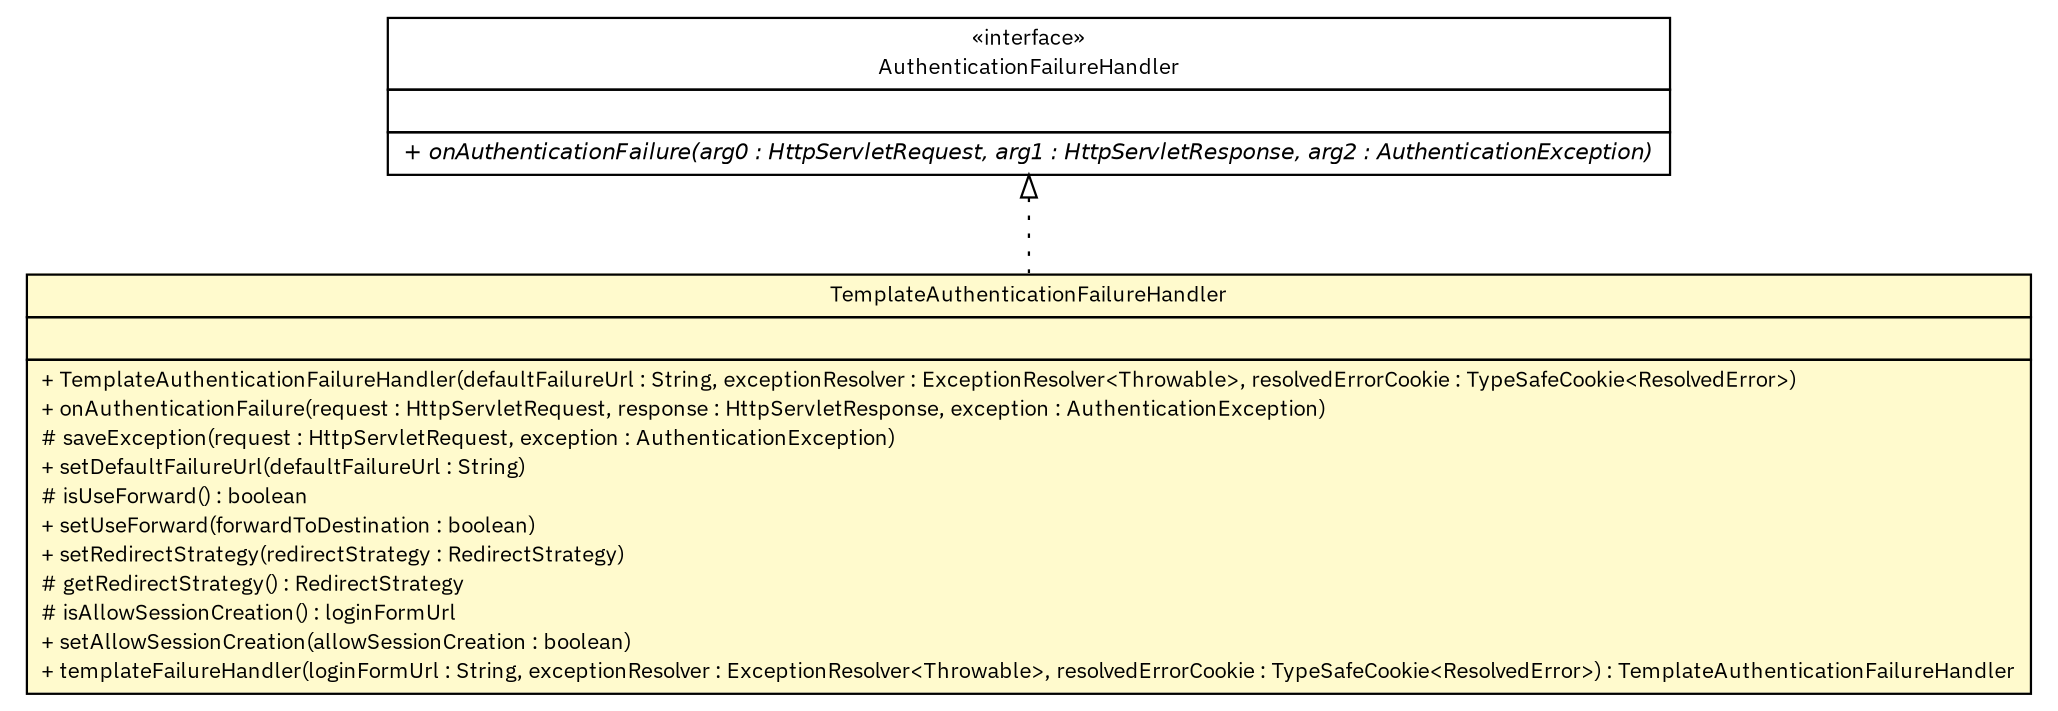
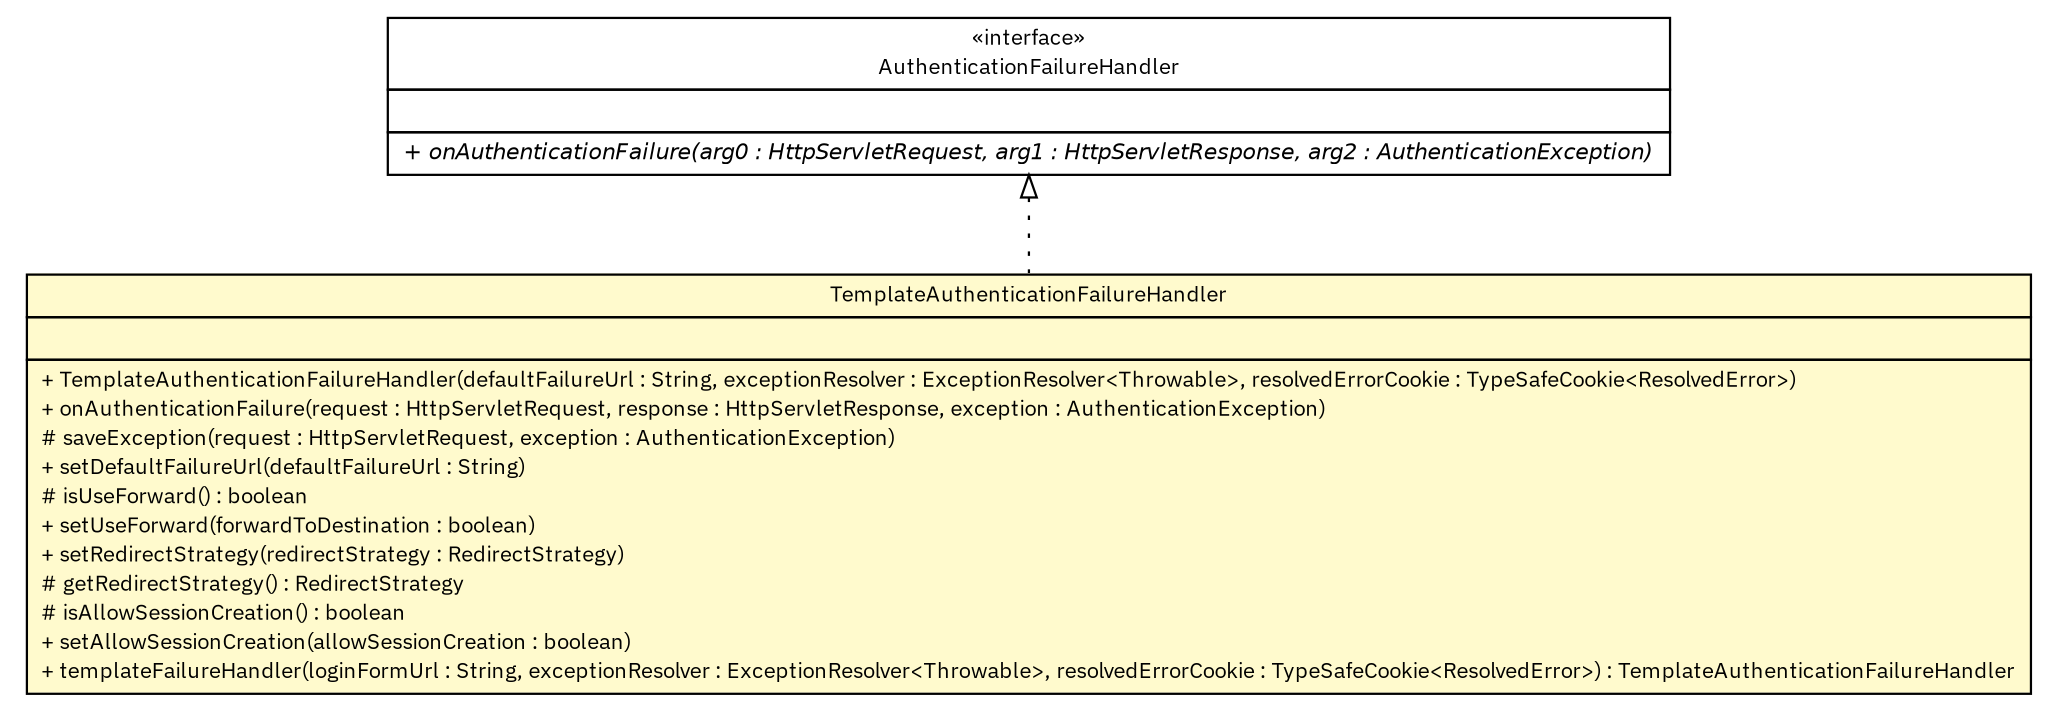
node "TemplateAuthenticationFailureHandler": text "# isAllowSessionCreation() : loginFormUrl" -> "# isAllowSessionCreation() : boolean"
